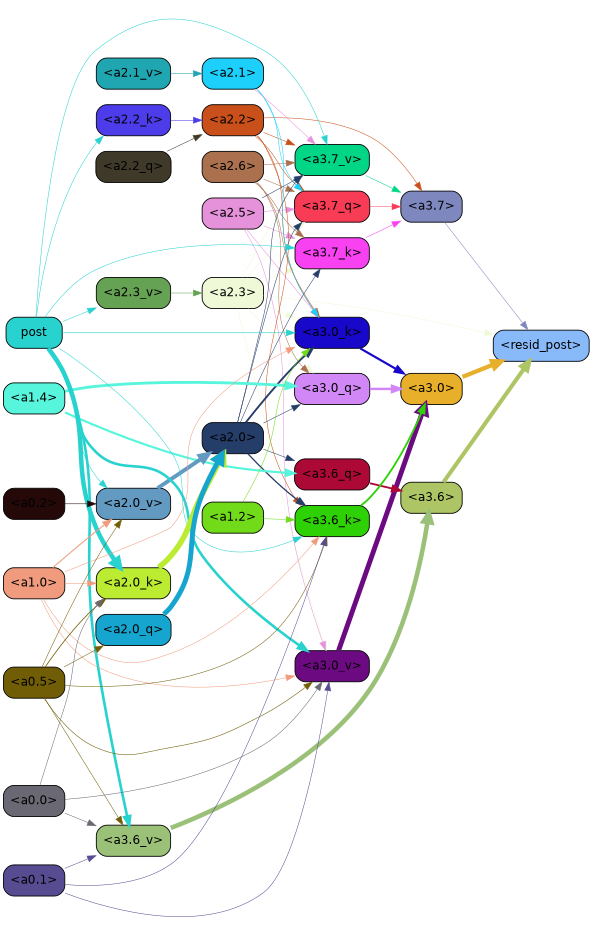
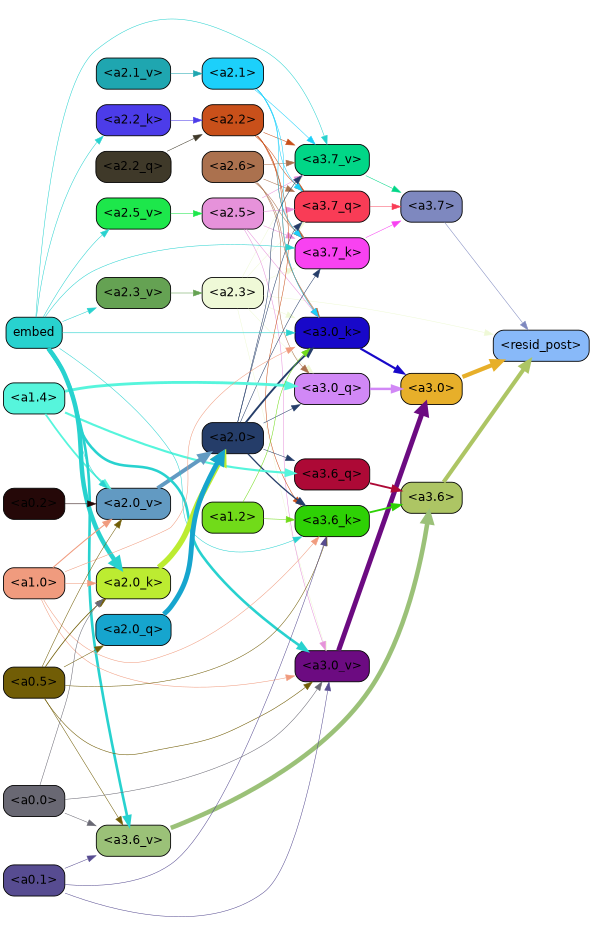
edge "<a2.1>" -> "<a3.7_v>": color #e692da -> #1cd0fb
edge "<a2.2>" -> "<a3.7>": now "<a2.2>" -> "<a3.7_k>"
edge "<a2.1>" -> "<a3.7_k>": added
edge "<a2.5>" -> "<a3.7_v>": color #253d69 -> #e692da
node "<a2.5_v>": added
node "post": label "post" -> "embed"
edge "<a1.4>" -> "<a2.0_v>": added
edge "<a3.6_k>" -> "<a3.0>": now "<a3.6_k>" -> "<a3.6>"
